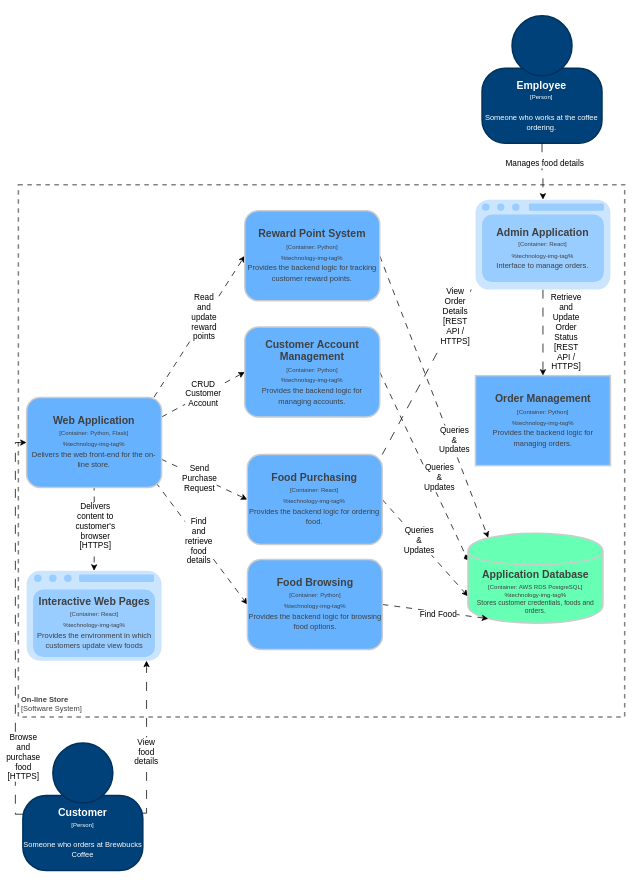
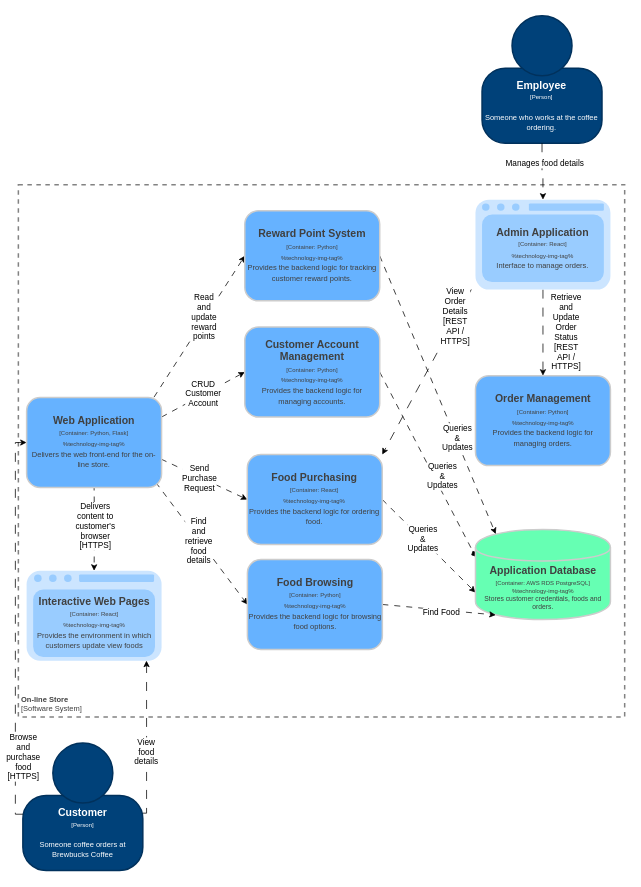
node "Order Management [Container: Python] %technology-img-tag% Provides the backend logic for managing orders.": shape rectangle -> rounded rectangle
edge "On-line Store[Software System]" -- "Food Purchasing [Container: React] %technology-img-tag% Provides the backend logic for ordering food.": arrowhead none -> classic
node "Application Database [Container: AWS RDS PostgreSQL] %technology-img-tag% Stores customer credentials, foods and orders.": moved (536, 578) -> (543, 574)
node "Customer [Person] Someone who orders at Brewbucks Coffee": label "Customer [Person] Someone who orders at Brewbucks Coffee" -> "Customer [Person] Someone coffee orders at Brewbucks Coffee"
